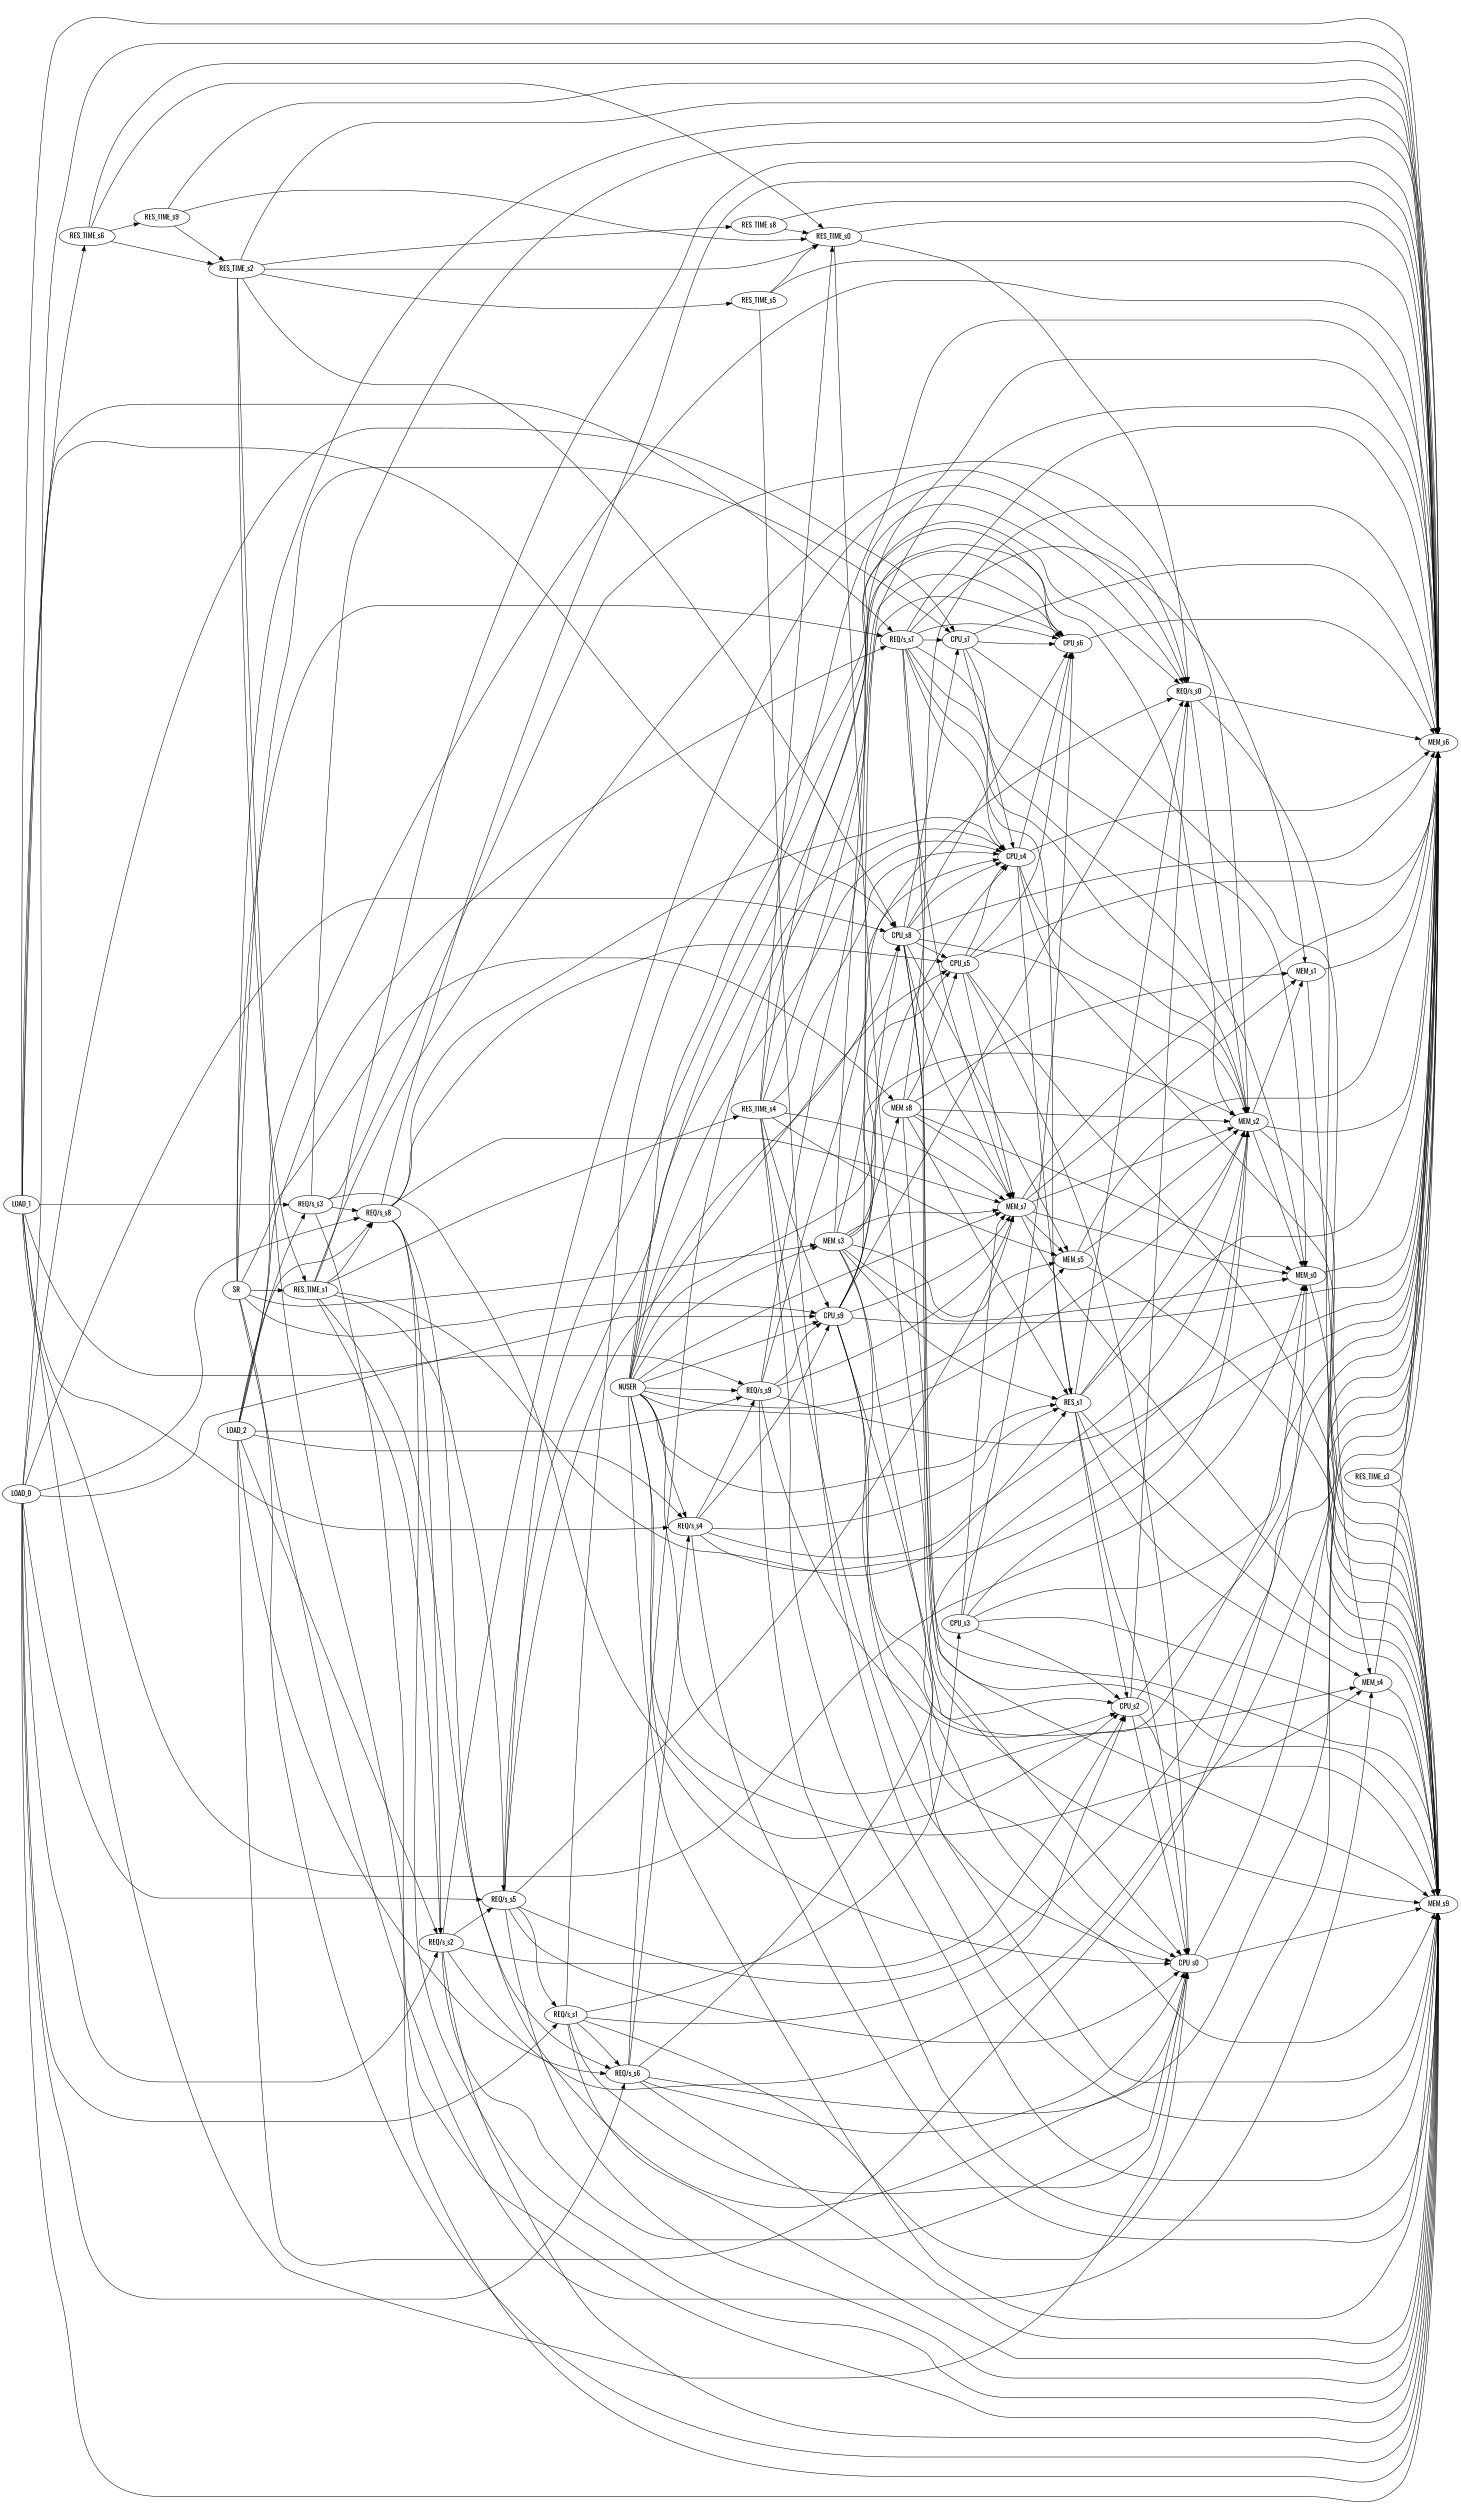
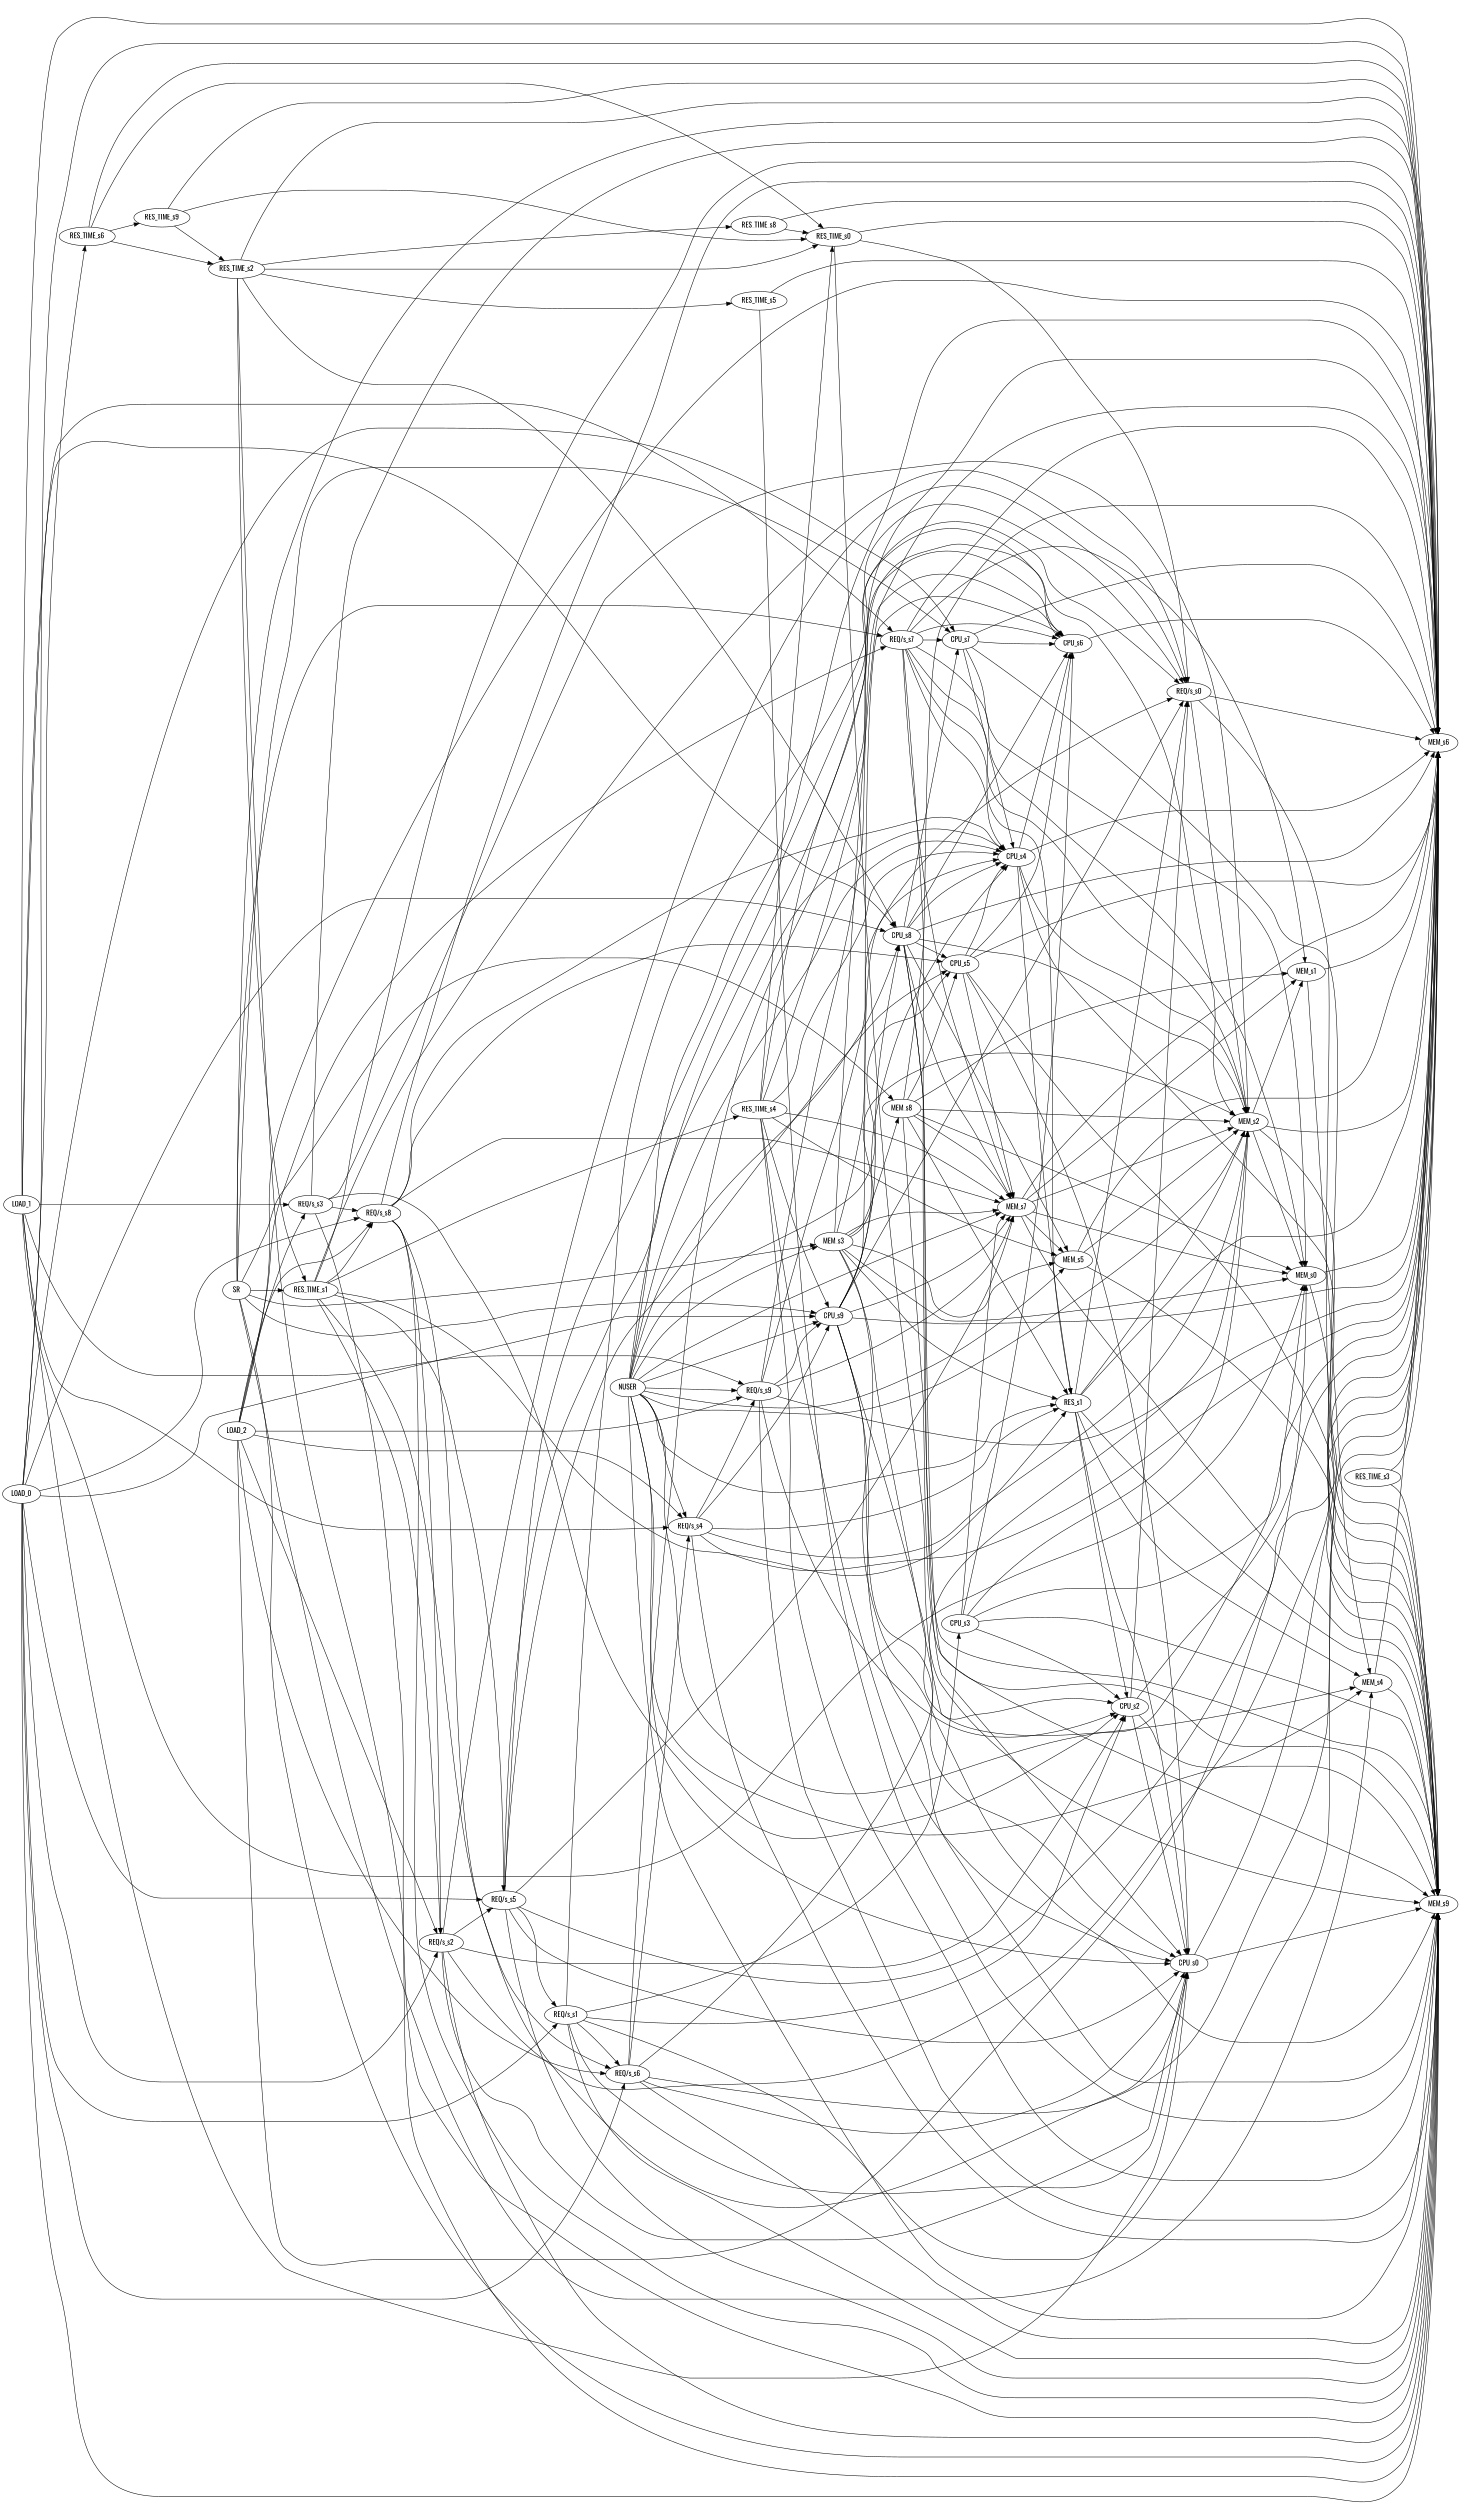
edge "RES_TIME_s5" -> "RES_TIME_s0": removed
edge "LOAD_1" -> "RES_TIME_s6": now "LOAD_0" -> "RES_TIME_s6"
